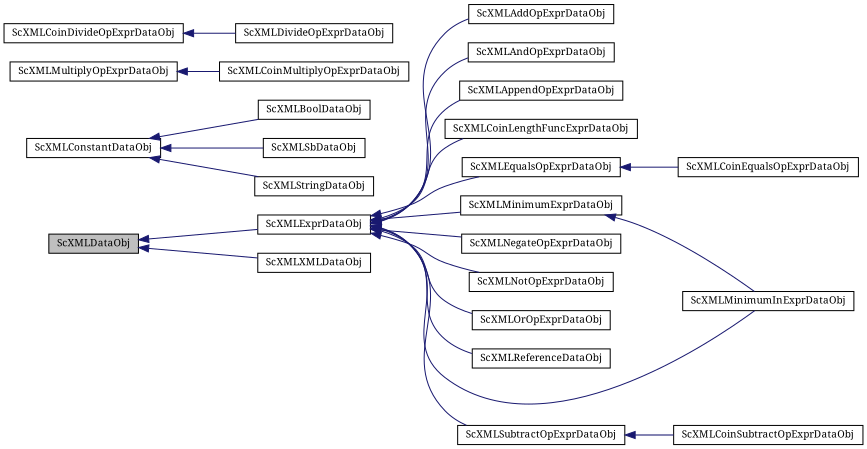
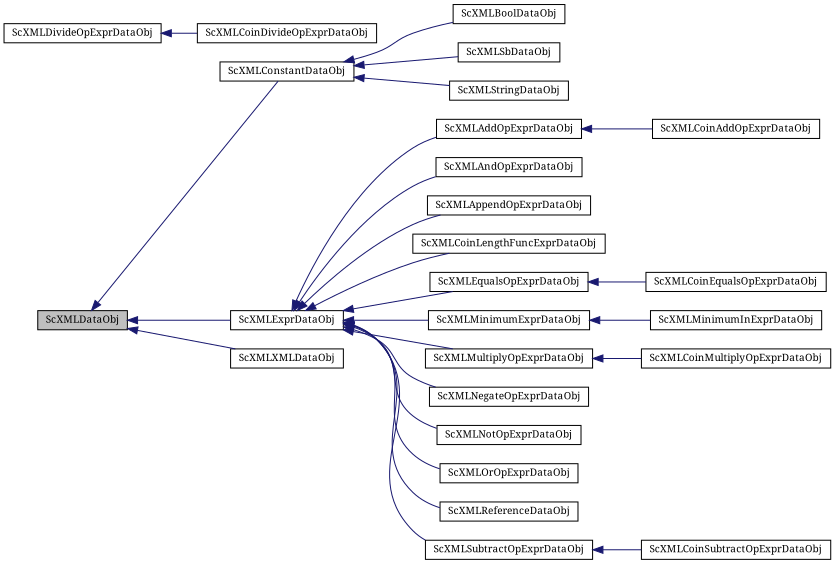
edge "ScXMLDivideOpExprDataObj" -> "ScXMLCoinDivideOpExprDataObj": reversed
node "ScXMLCoinAddOpExprDataObj": added
edge "ScXMLConstantDataObj" -> "ScXMLDataObj": added
edge "ScXMLMinimumInExprDataObj" -> "ScXMLExprDataObj": now "ScXMLMultiplyOpExprDataObj" -> "ScXMLExprDataObj"
